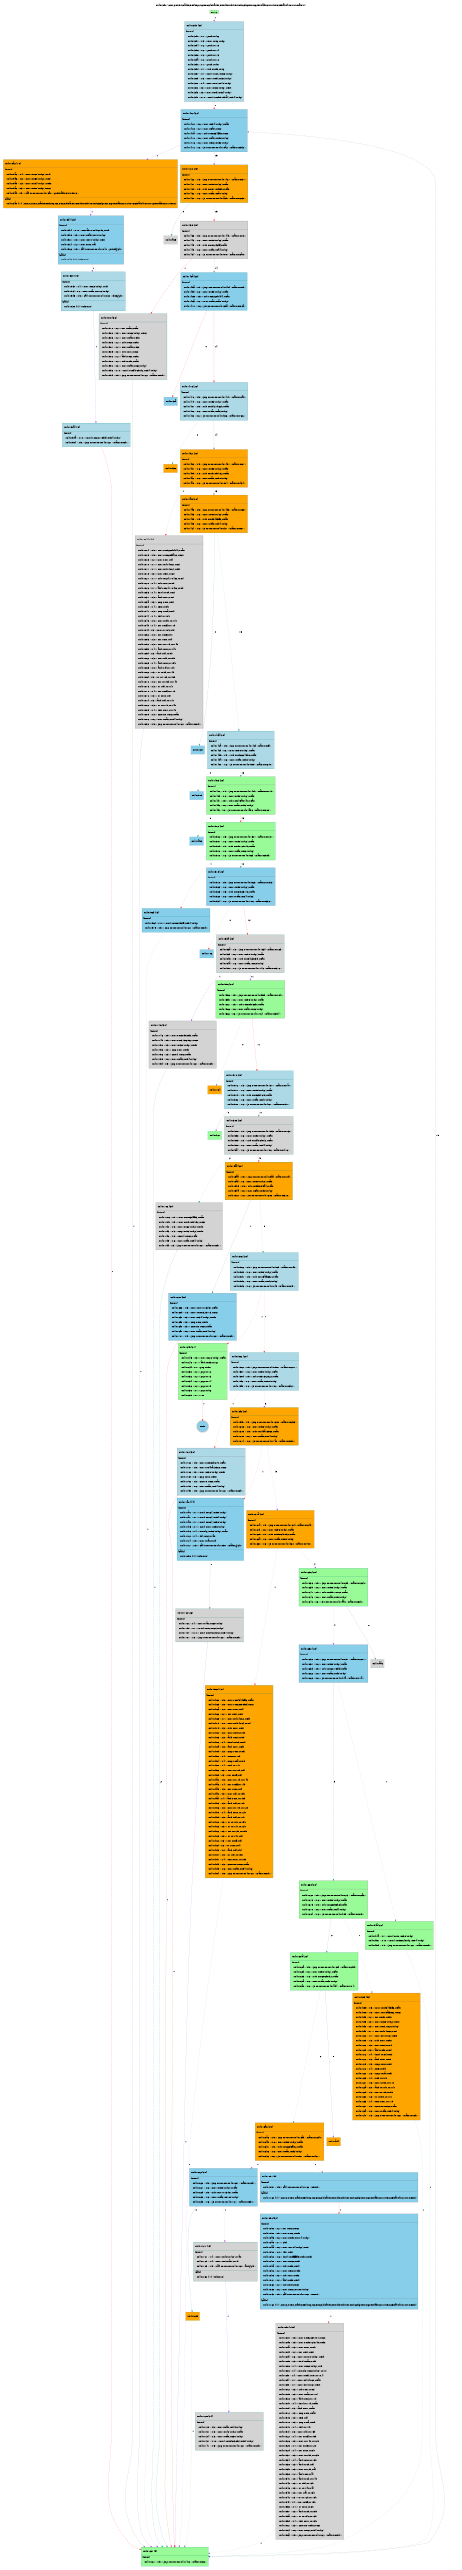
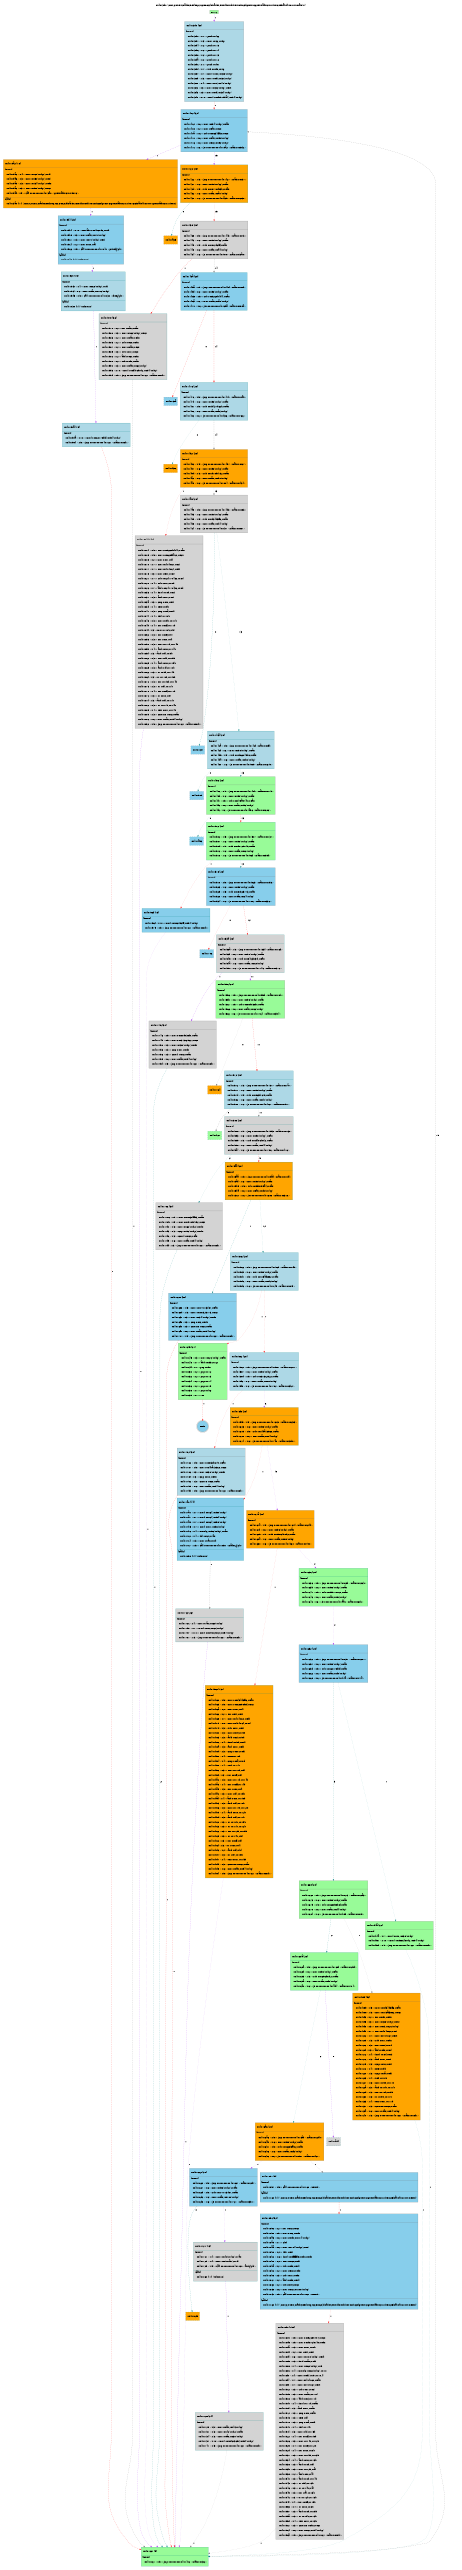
node "0x401a35": fillcolor lightgrey -> orange
node "0x4014ae [28]": fillcolor orange -> lightgrey
edge "0x4015aa [28]" -> "0x4015c6 [28]": label " 8" -> " 12"
node "0x401aac": removed
node "0x401ad4": fillcolor orange -> lightgrey
edge "0x4016de" -> "0x401cc1 [5]": now "0x40172e [24]" -> "0x401cc1 [5]"
